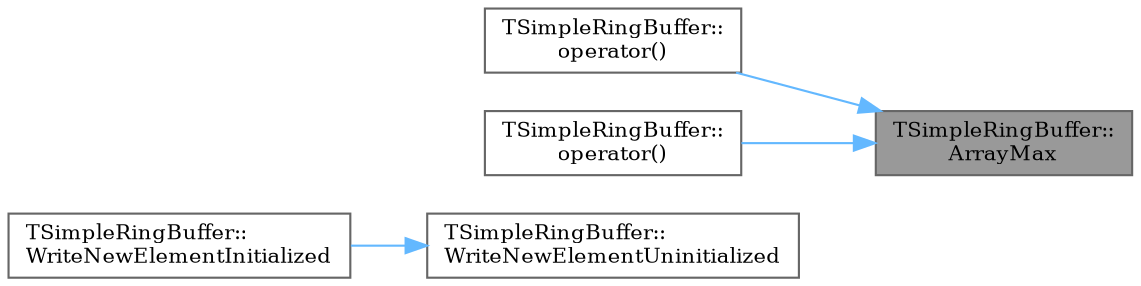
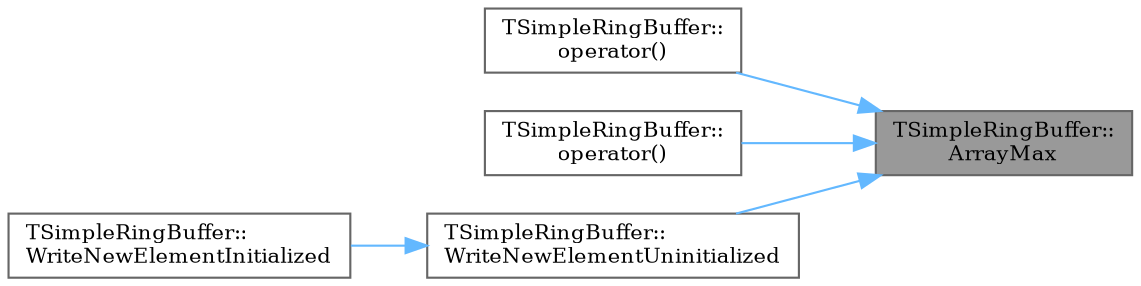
edge "TSimpleRingBuffer:: WriteNewElementUninitialized" -> "TSimpleRingBuffer:: ArrayMax": added
